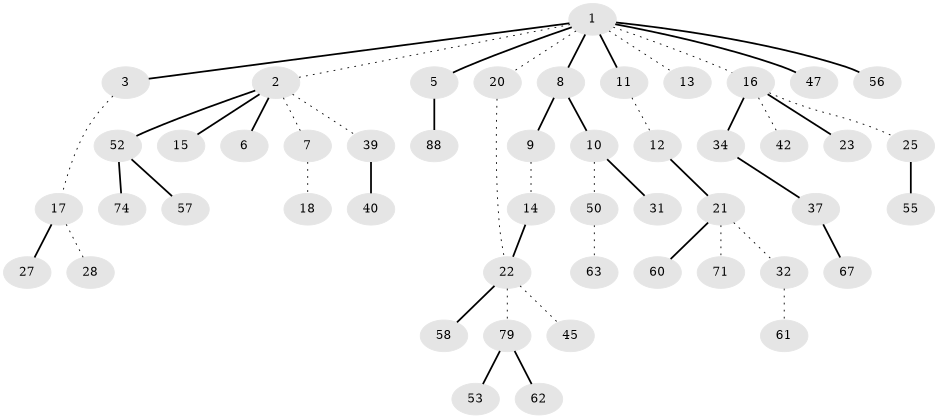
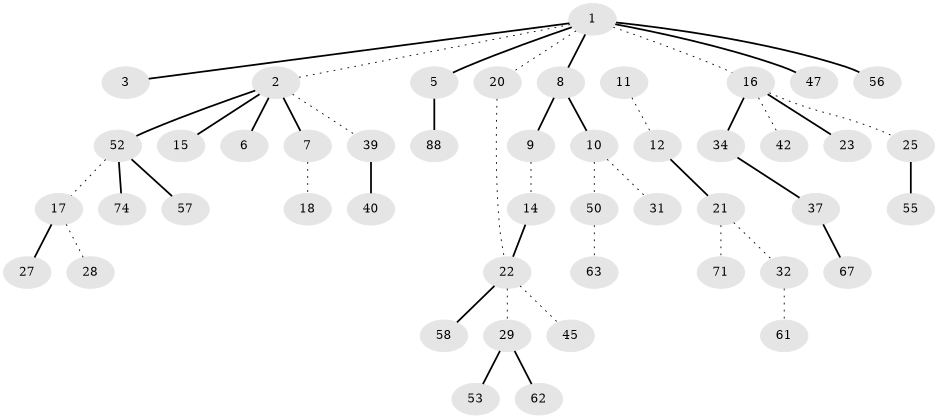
edge "1" -- "11": removed
node "13": removed
edge "2" -- "7": style dotted -> bold
edge "3" -- "17": now "52" -- "17"
edge "10" -- "31": style bold -> dotted
node "60": removed
node "79": label "79" -> "29"
